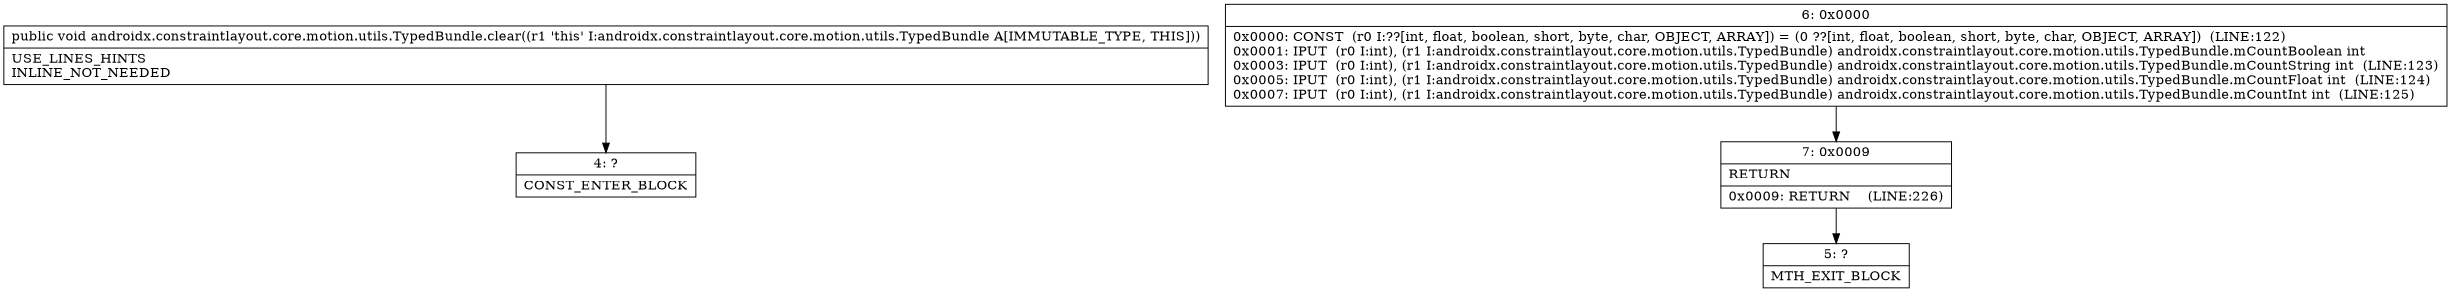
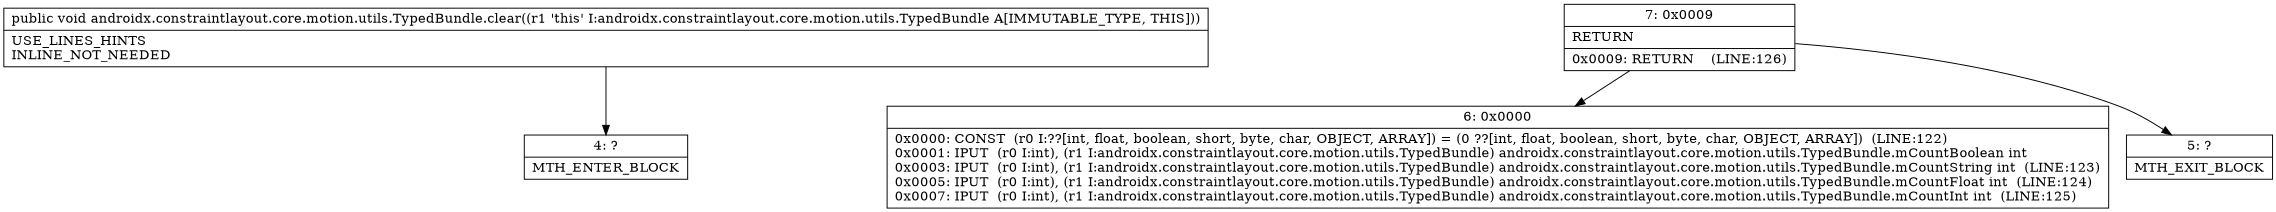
edge "6: 0x0000" -> "7: 0x0009": reversed
node "4: ?": text "CONST_ENTER_BLOCK" -> "MTH_ENTER_BLOCK"
node "7: 0x0009": text "0x0009: RETURN    (LINE:226)" -> "0x0009: RETURN    (LINE:126)"
